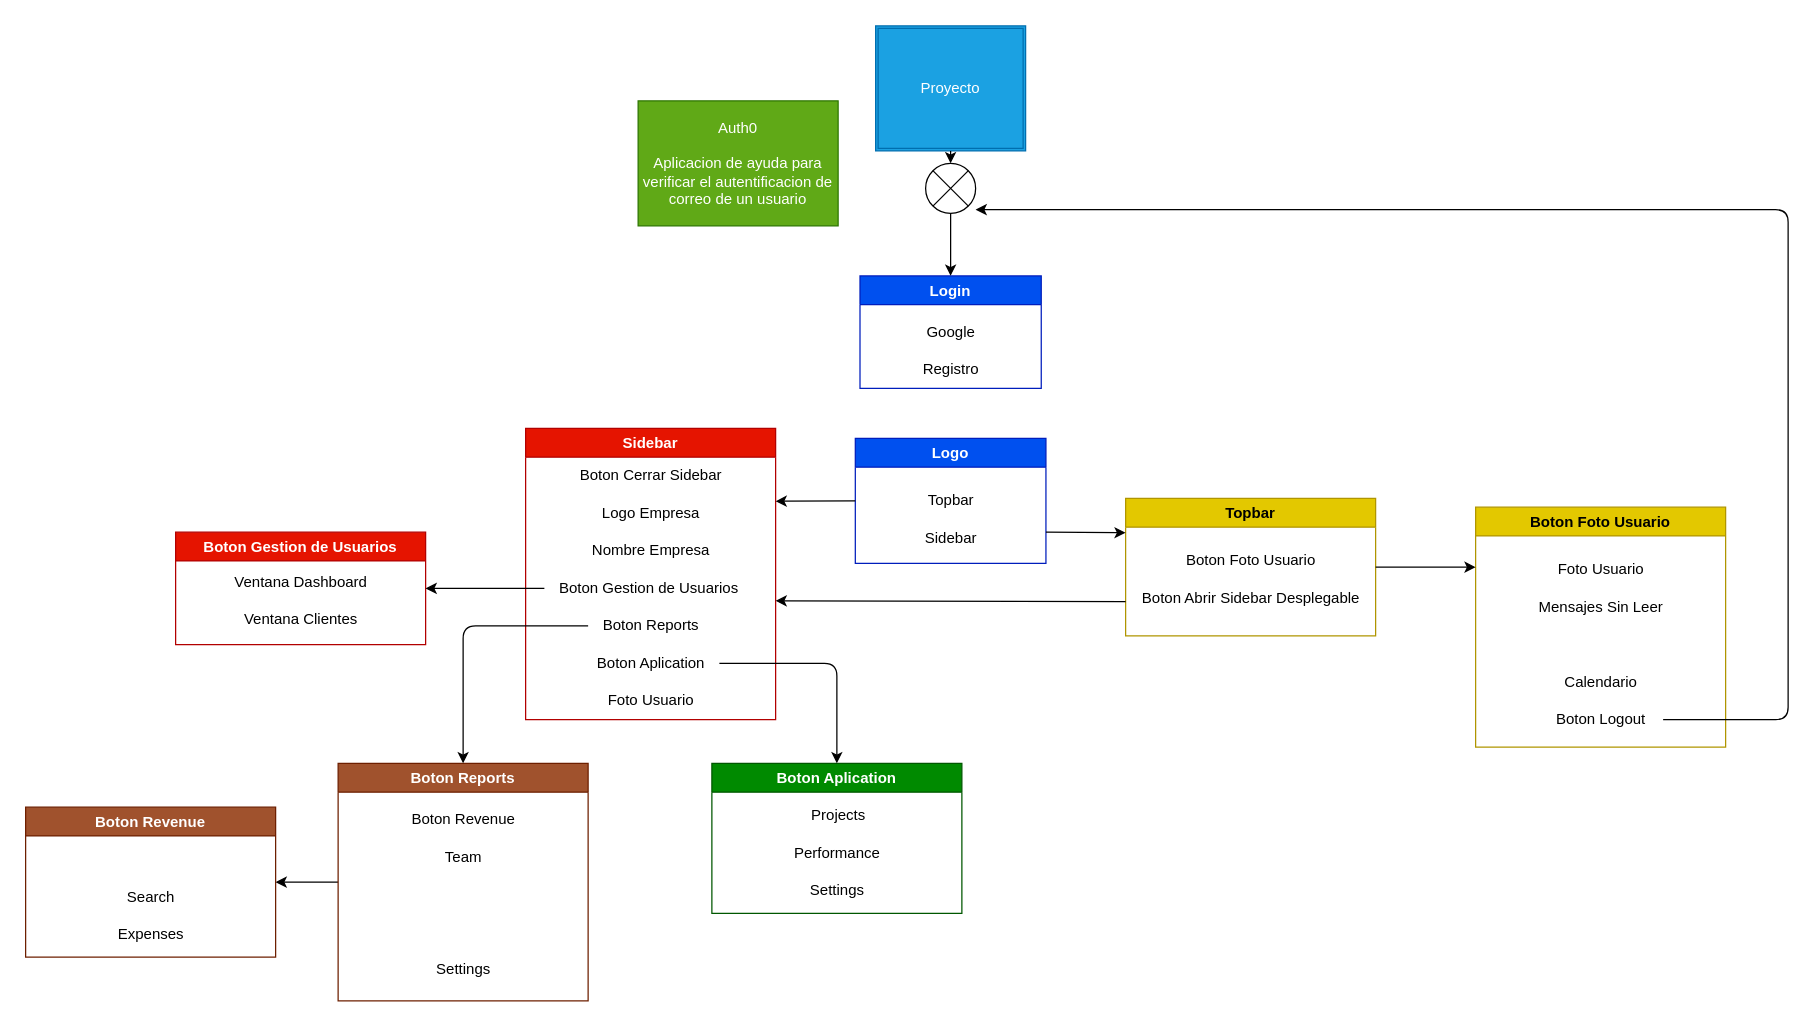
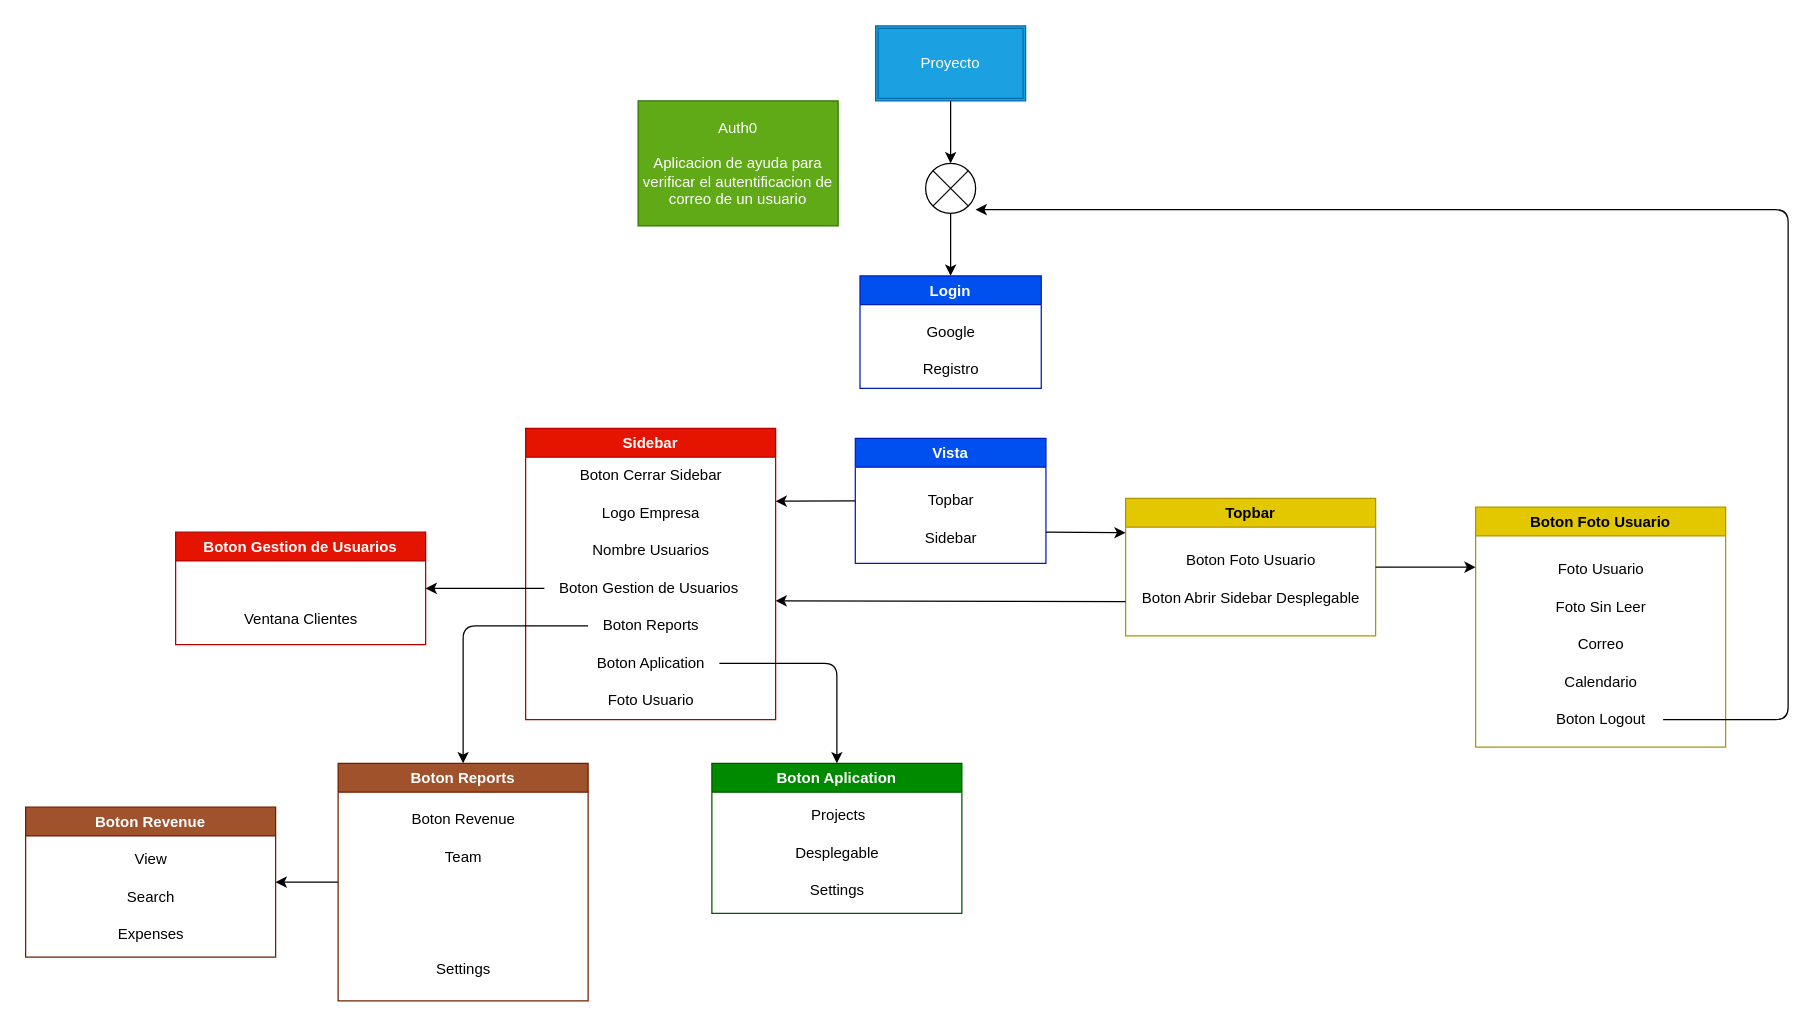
node "Proyecto": size 150x125 -> 150x75
node "Logo": label "Logo" -> "Vista"
node "Nombre Empresa": label "Nombre Empresa" -> "Nombre Usuarios"
node "Ventana Dashboard": removed
node "Mensajes Sin Leer": label "Mensajes Sin Leer" -> "Foto Sin Leer"
node "Correo": added
node "Performance": label "Performance" -> "Desplegable"
node "View": added
